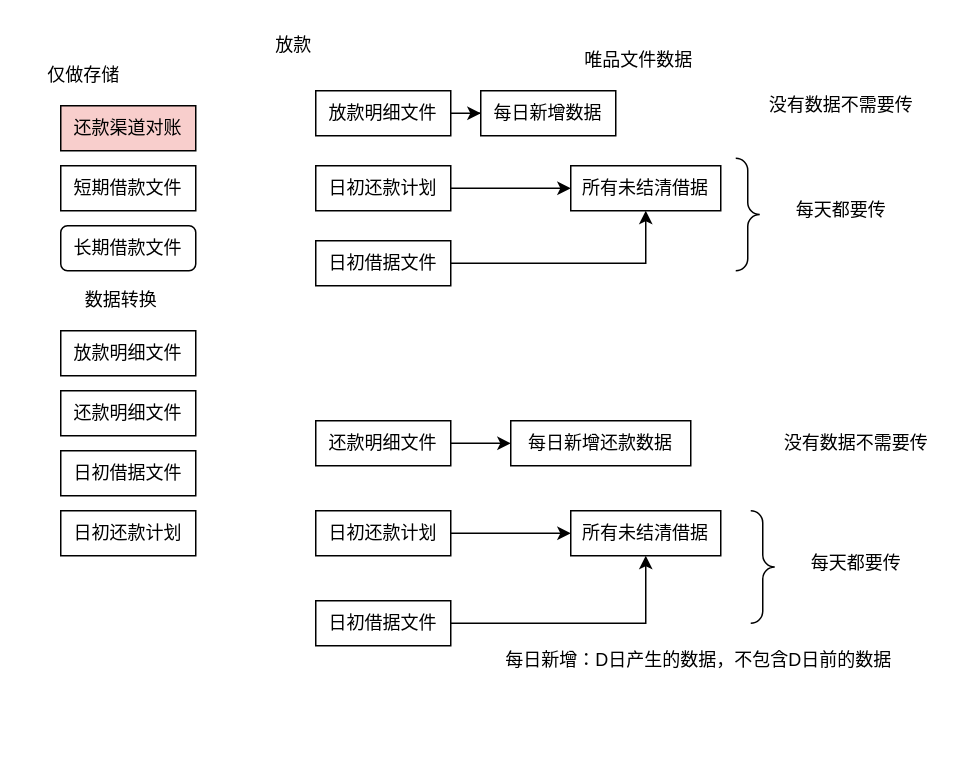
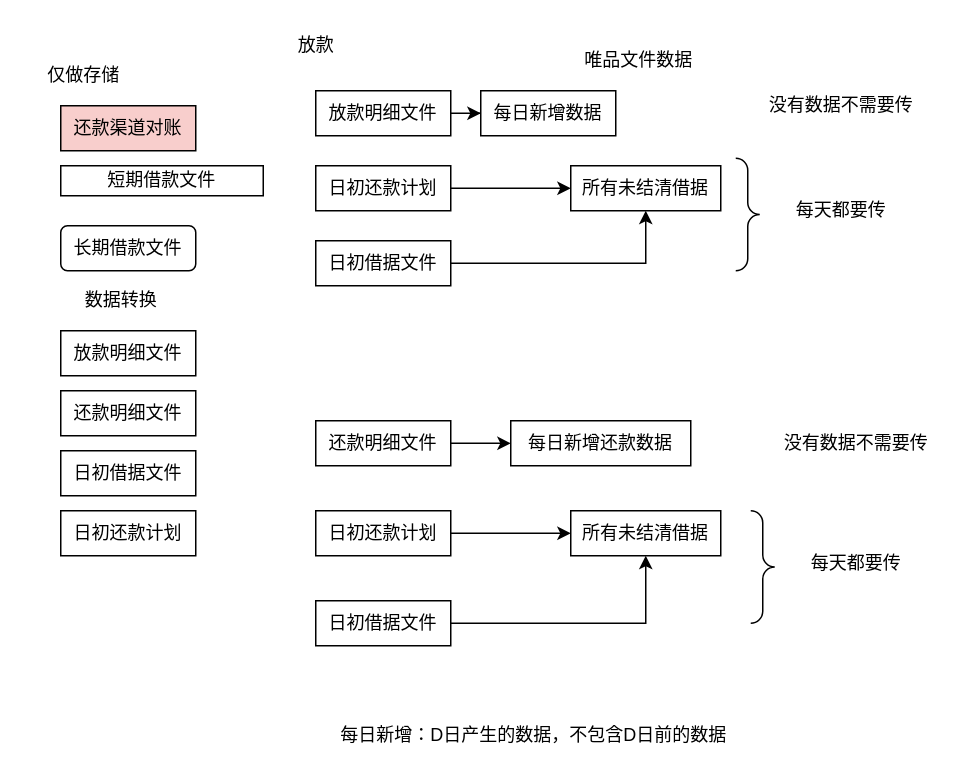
node "放款": moved (293, 46) -> (316, 46)
node "短期借款文件": size 135x45 -> 203x30
node "每日新增：D日产生的数据，不包含D日前的数据": moved (698, 661) -> (533, 736)
